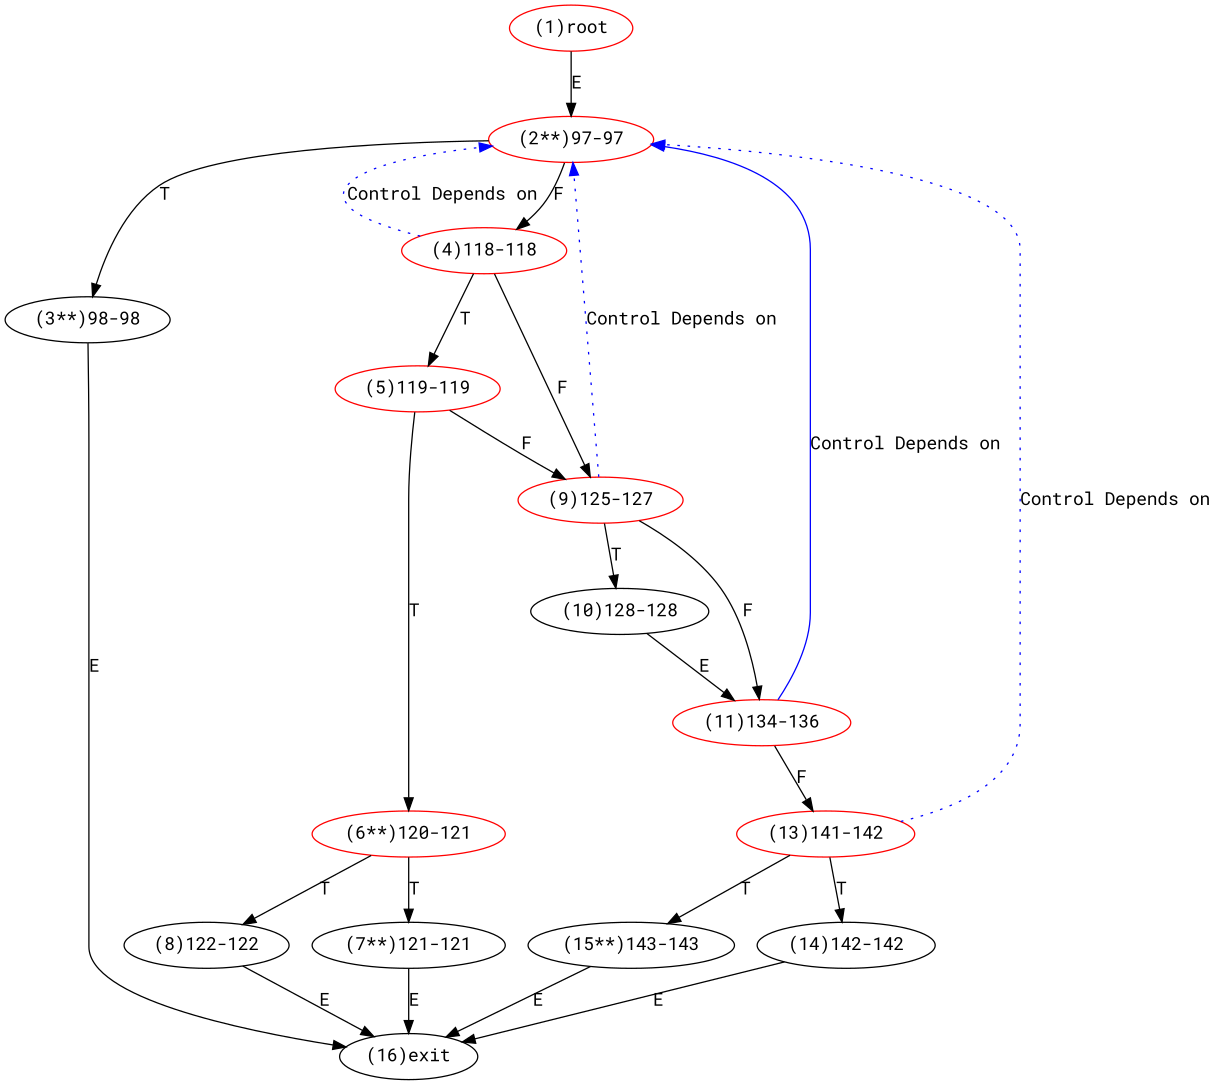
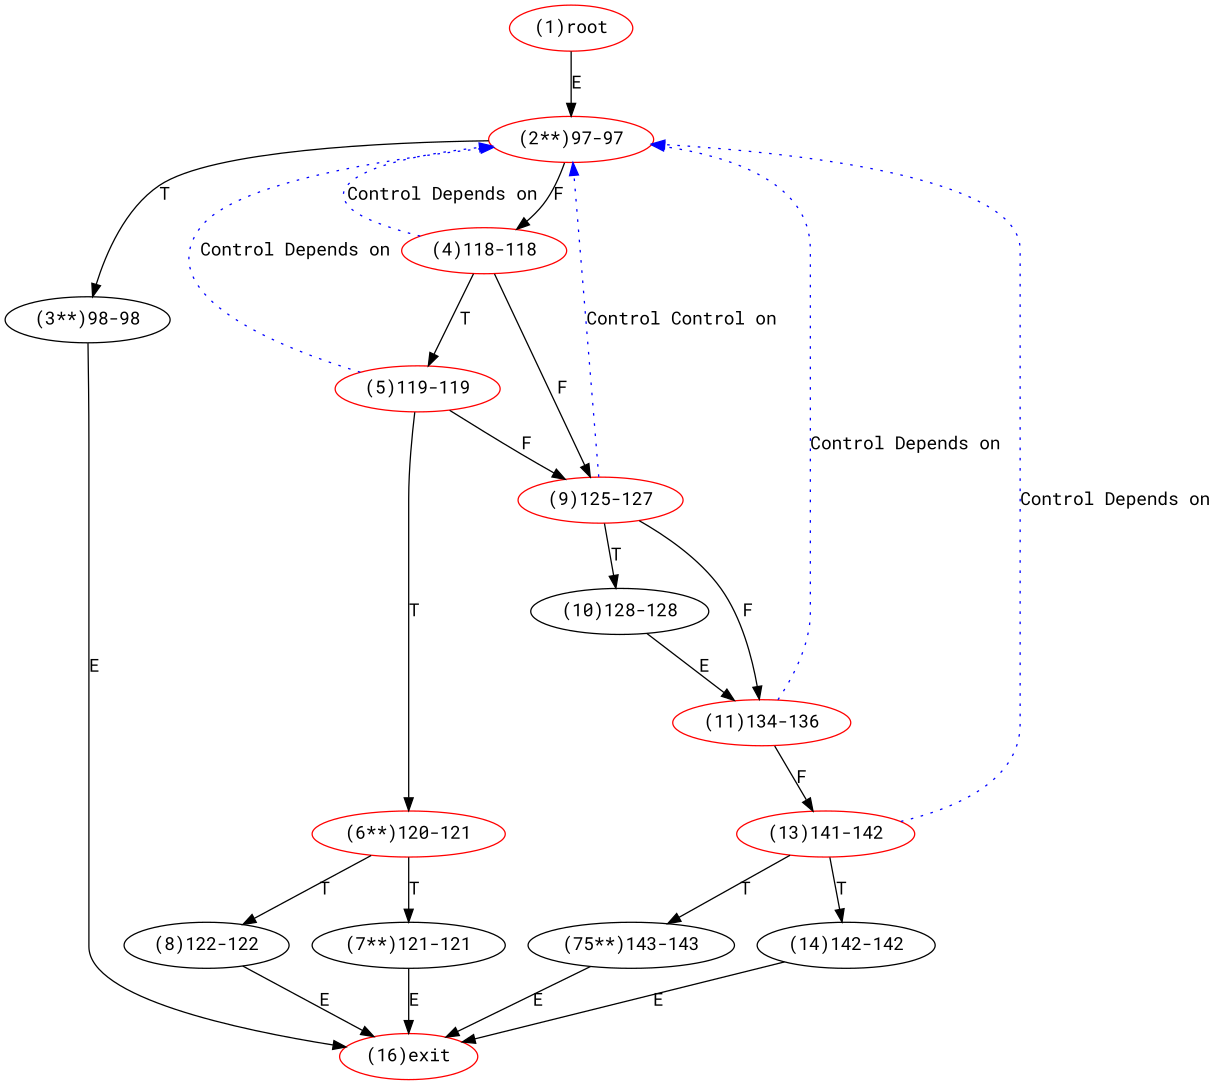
edge "(5)119-119" -> "(2**)97-97": added, label "Control Depends on"
edge "(9)125-127" -> "(2**)97-97": label "Control Depends on" -> "Control Control on"
edge "(11)134-136" -> "(2**)97-97": style solid -> dotted
node "(15**)143-143": label "(15**)143-143" -> "(75**)143-143"
node "(16)exit": color black -> red
